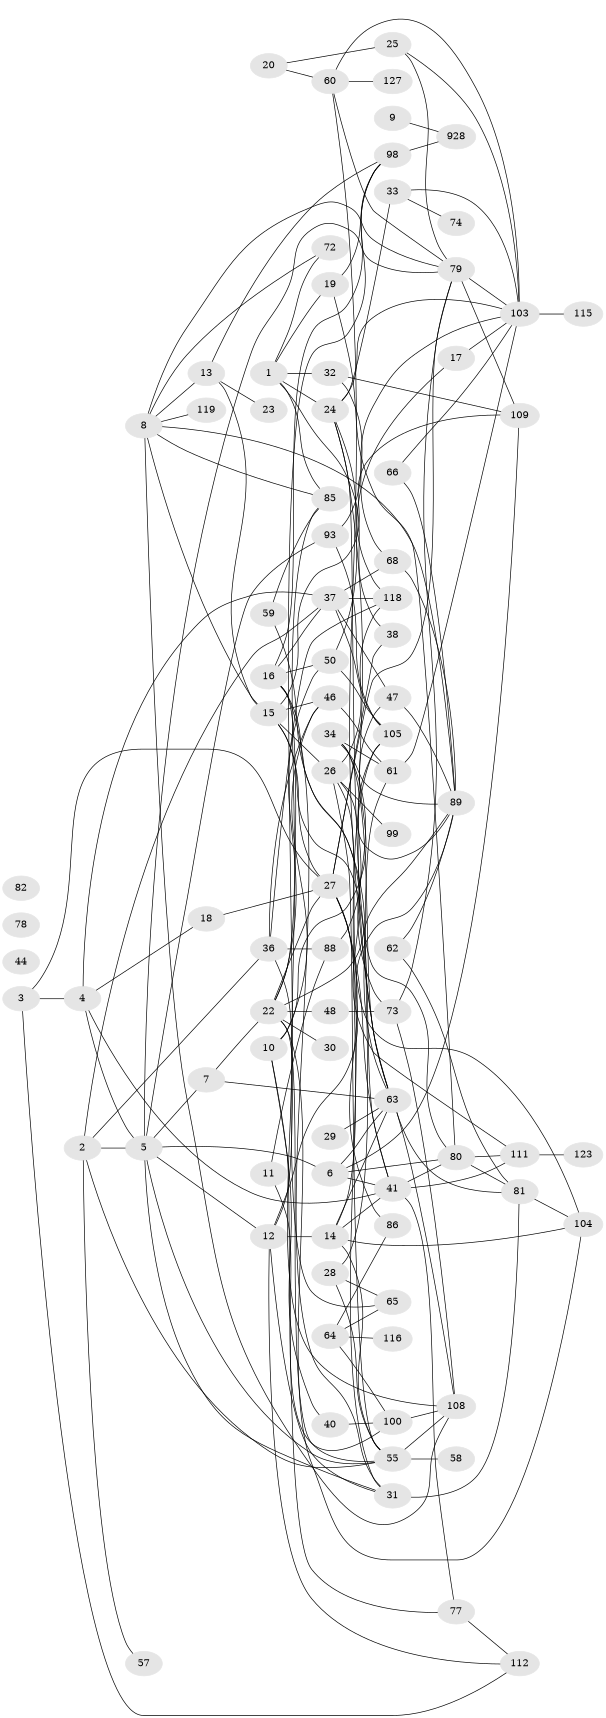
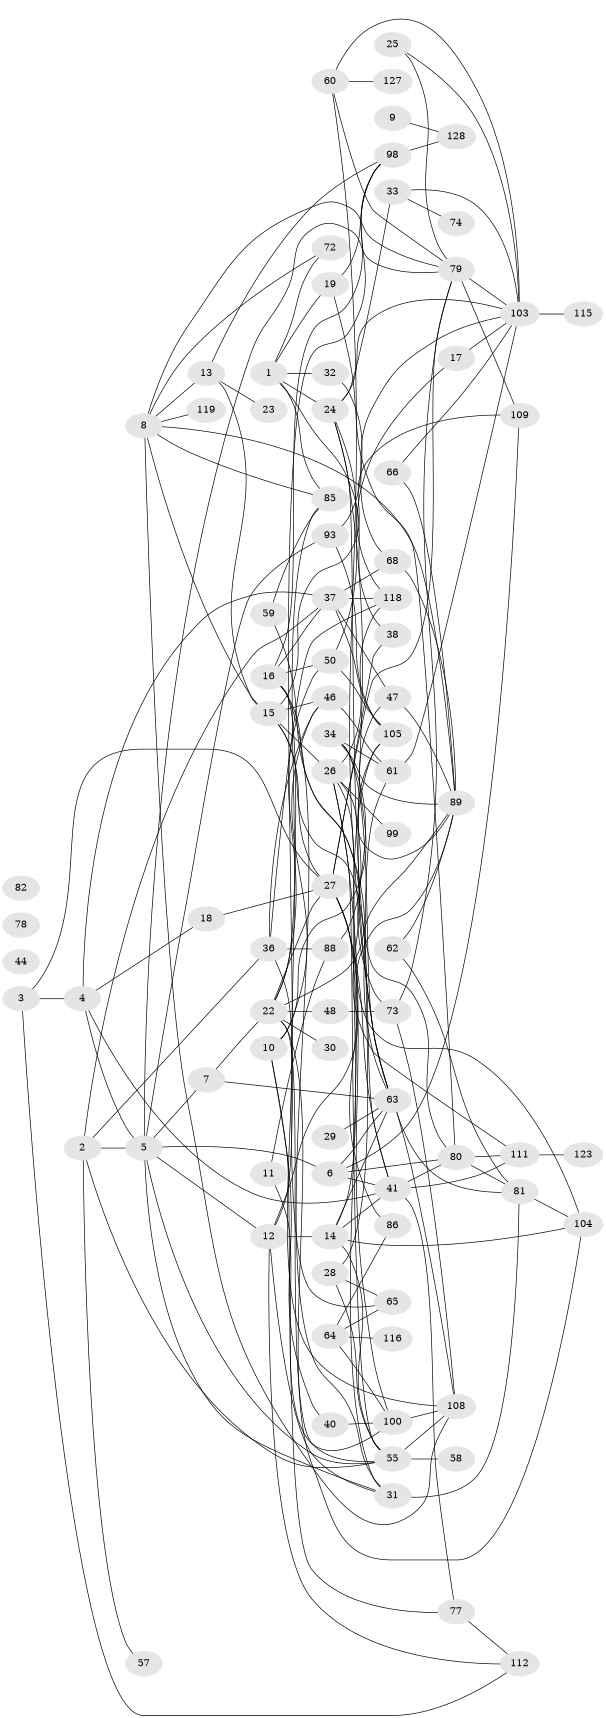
node "20": removed
node "928": label "928" -> "128"
edge "32" -- "109": removed
edge "26" -- "100": added
